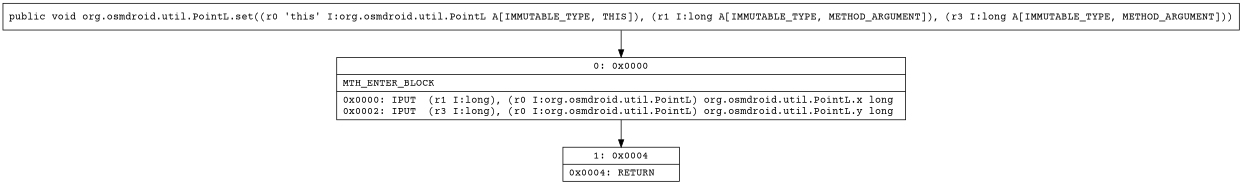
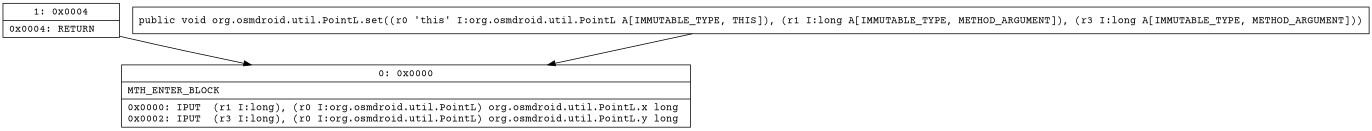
edge "0: 0x0000" -> "1: 0x0004": reversed
